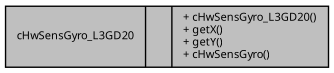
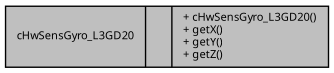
node "cHwSensGyro_L3GD20": text "+ cHwSensGyro()" -> "+ getZ()"
